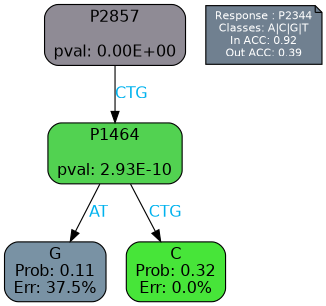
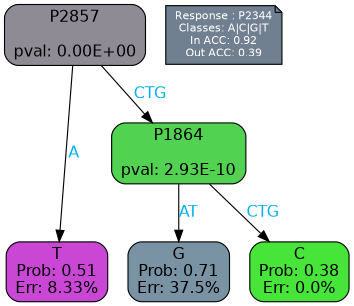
node "P1464 pval: 2.93E-10": label "P1464 pval: 2.93E-10" -> "P1864 pval: 2.93E-10"
node "G Prob: 0.11 Err: 37.5%": label "G Prob: 0.11 Err: 37.5%" -> "G Prob: 0.71 Err: 37.5%"
node "T Prob: 0.51 Err: 8.33%": added
node "C Prob: 0.32 Err: 0.0%": label "C Prob: 0.32 Err: 0.0%" -> "C Prob: 0.38 Err: 0.0%"
